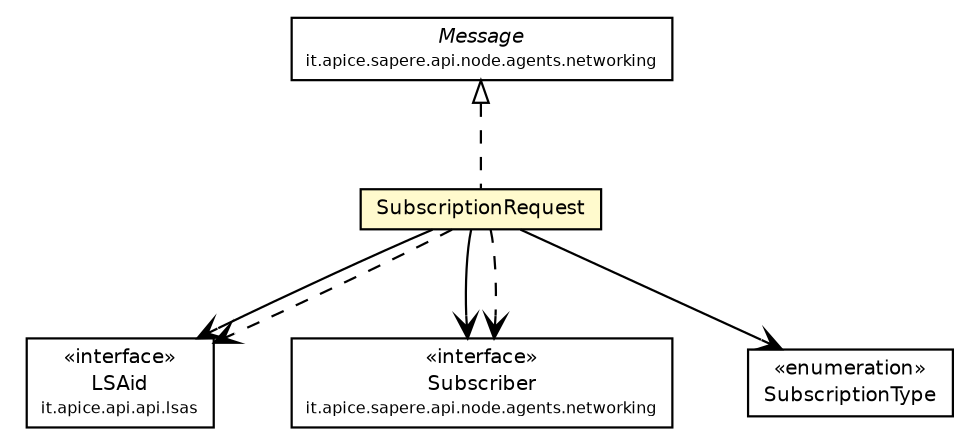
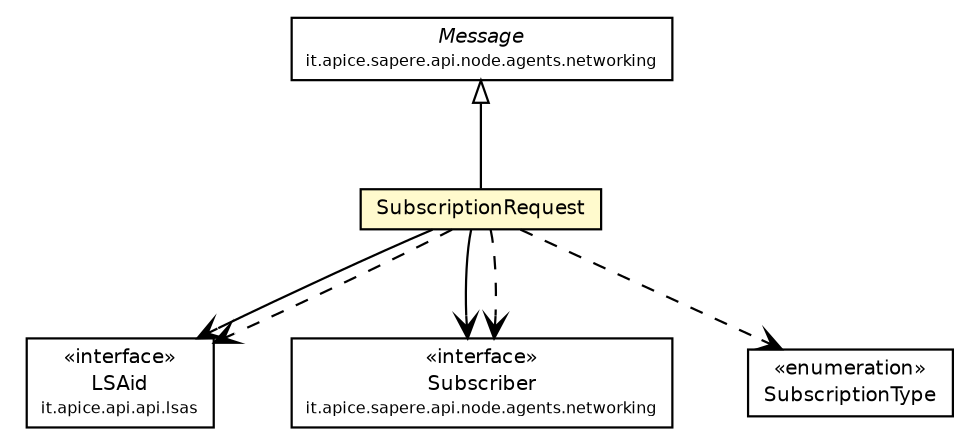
edge "SubscriptionRequest" -> "Message": style dashed -> solid
edge "SubscriptionRequest" -> "SubscriptionType": style solid -> dashed
